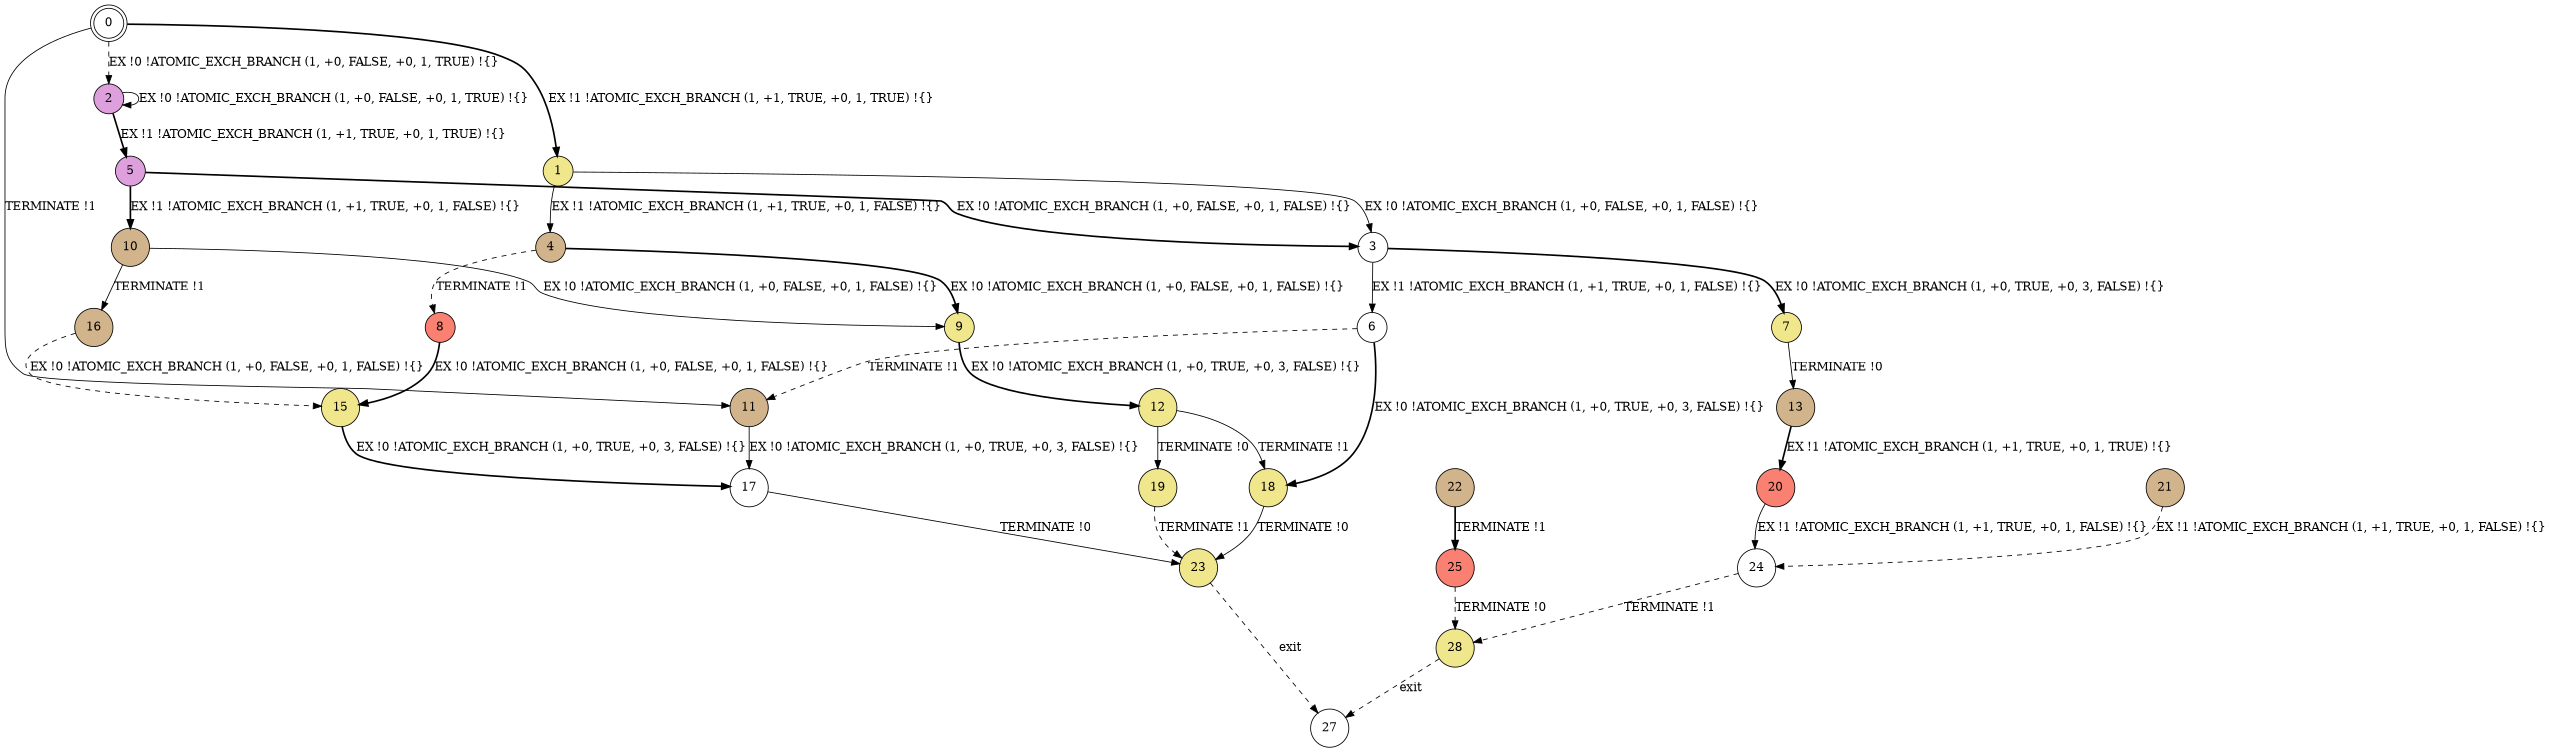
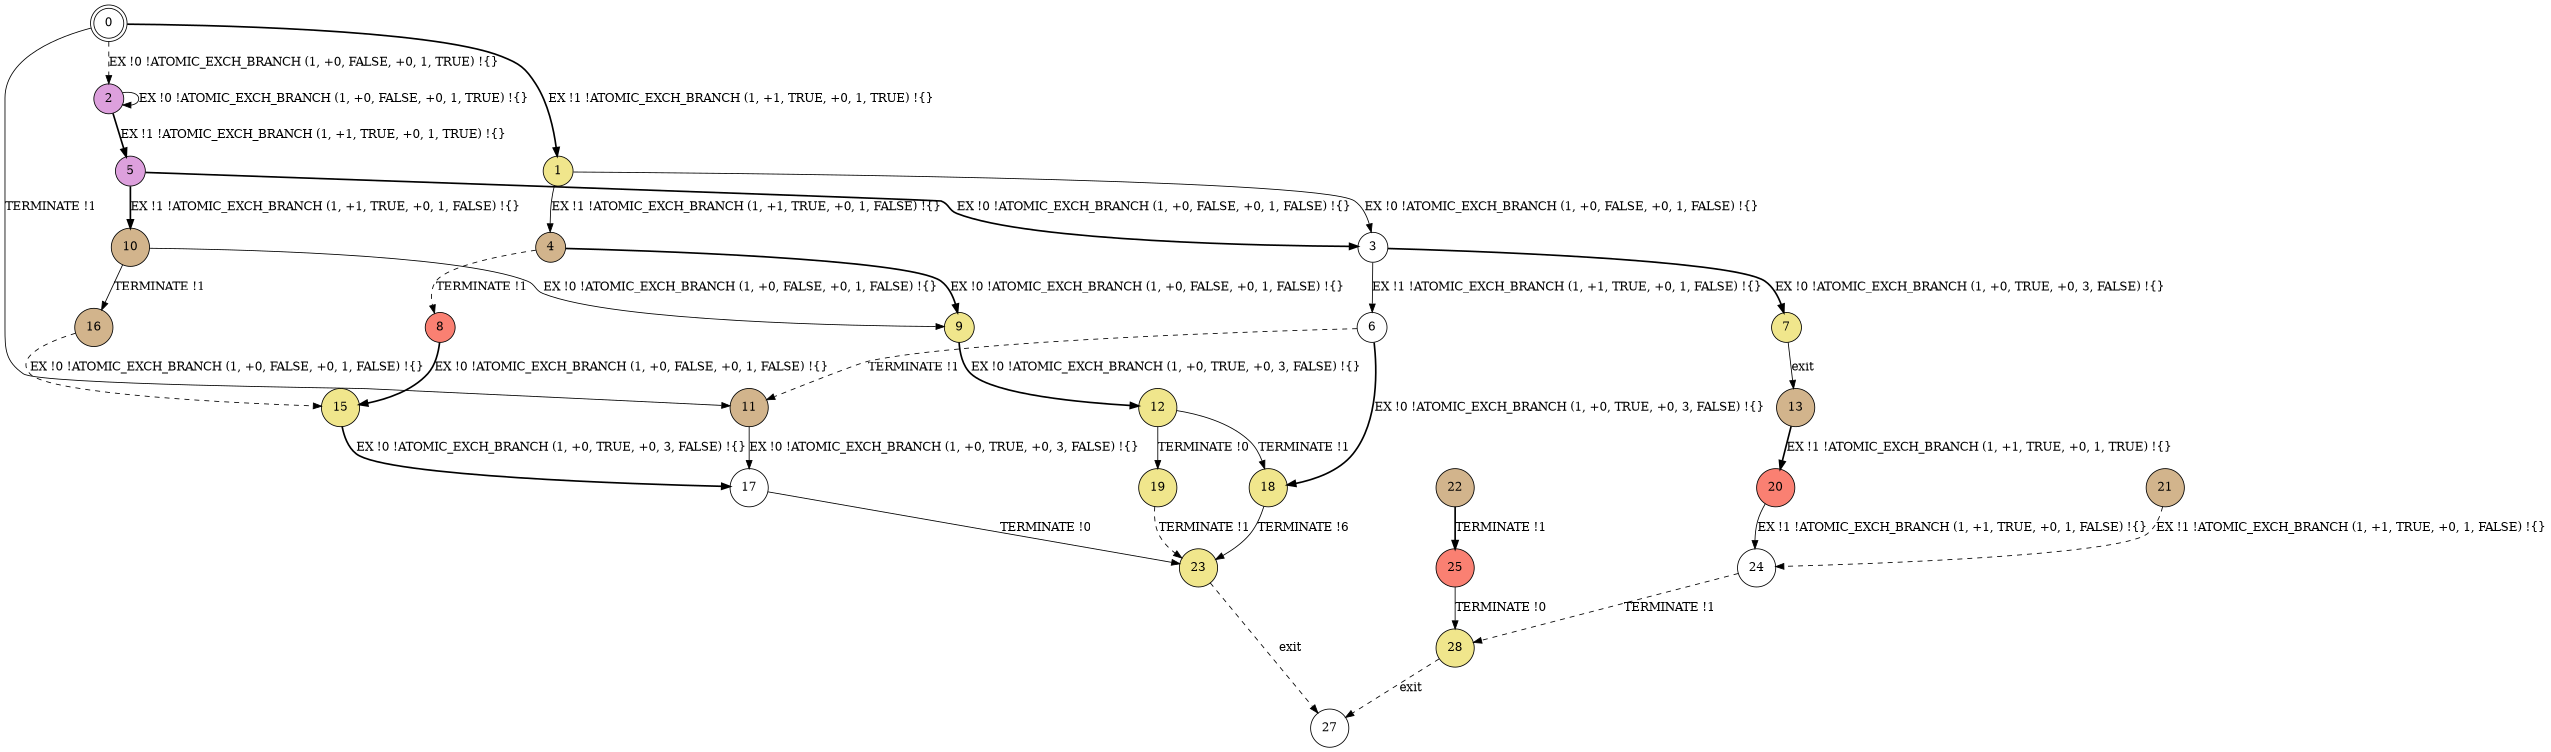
edge "7" -> "13": label "TERMINATE !0" -> "exit"
edge "18" -> "23": label "TERMINATE !0" -> "TERMINATE !6"
edge "25" -> "28": style dashed -> solid
